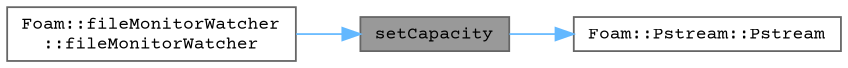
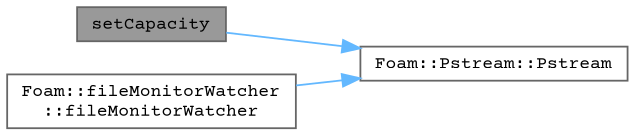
edge "Foam::fileMonitorWatcher ::fileMonitorWatcher" -> "setCapacity": now "Foam::fileMonitorWatcher ::fileMonitorWatcher" -> "Foam::Pstream::Pstream"
